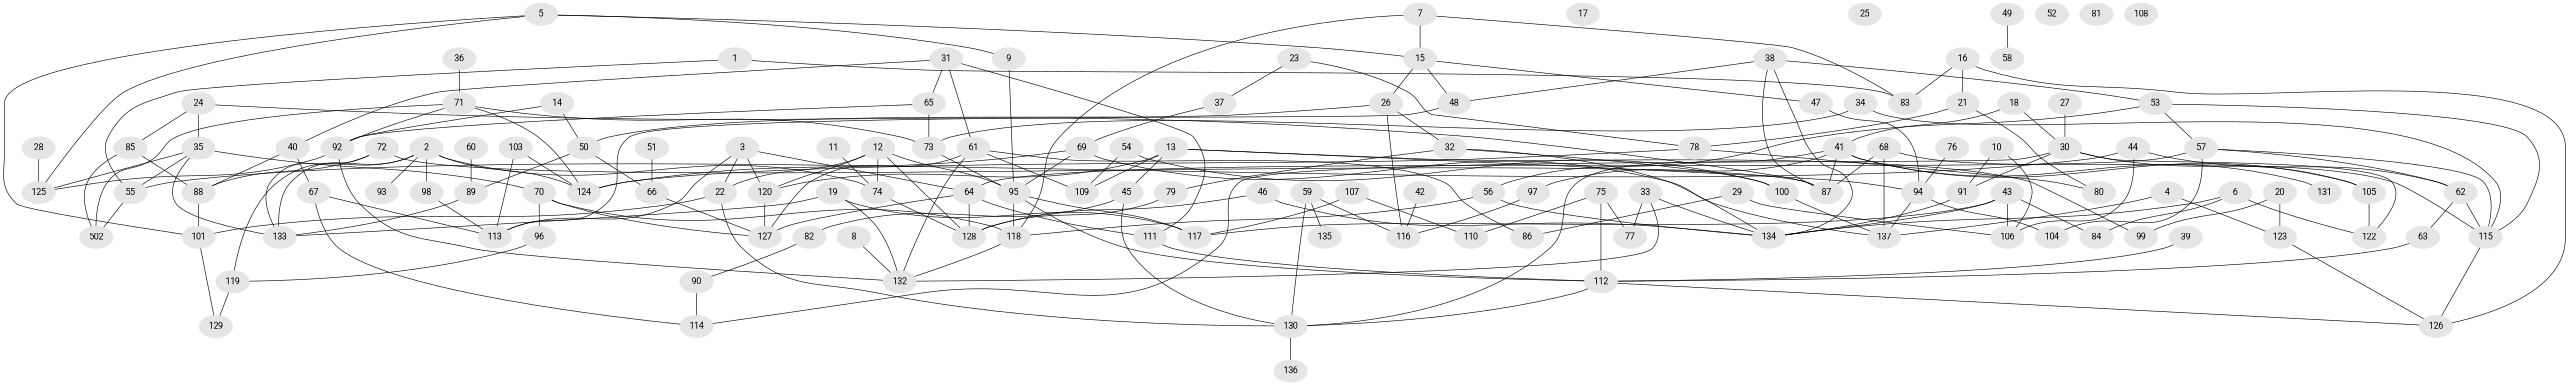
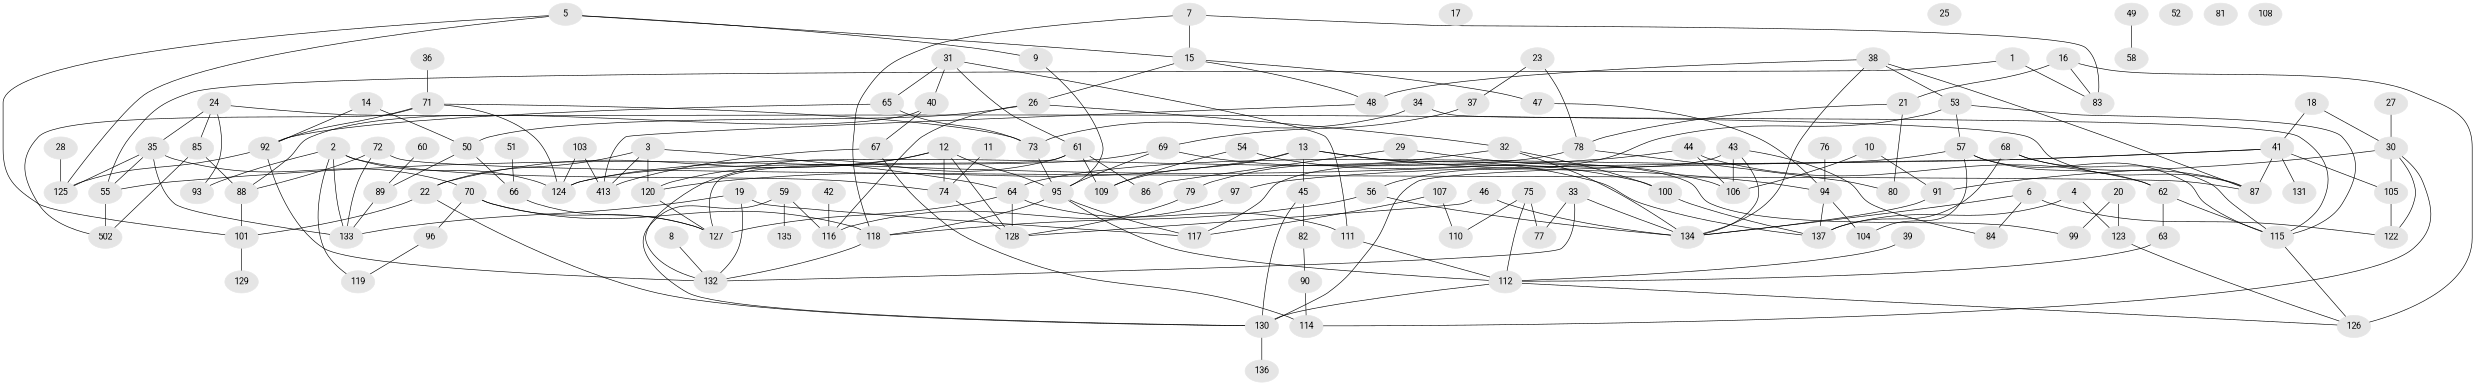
edge "24" -- "93": added
node "98": removed
node "113": label "113" -> "413"
edge "119" -- "129": removed
